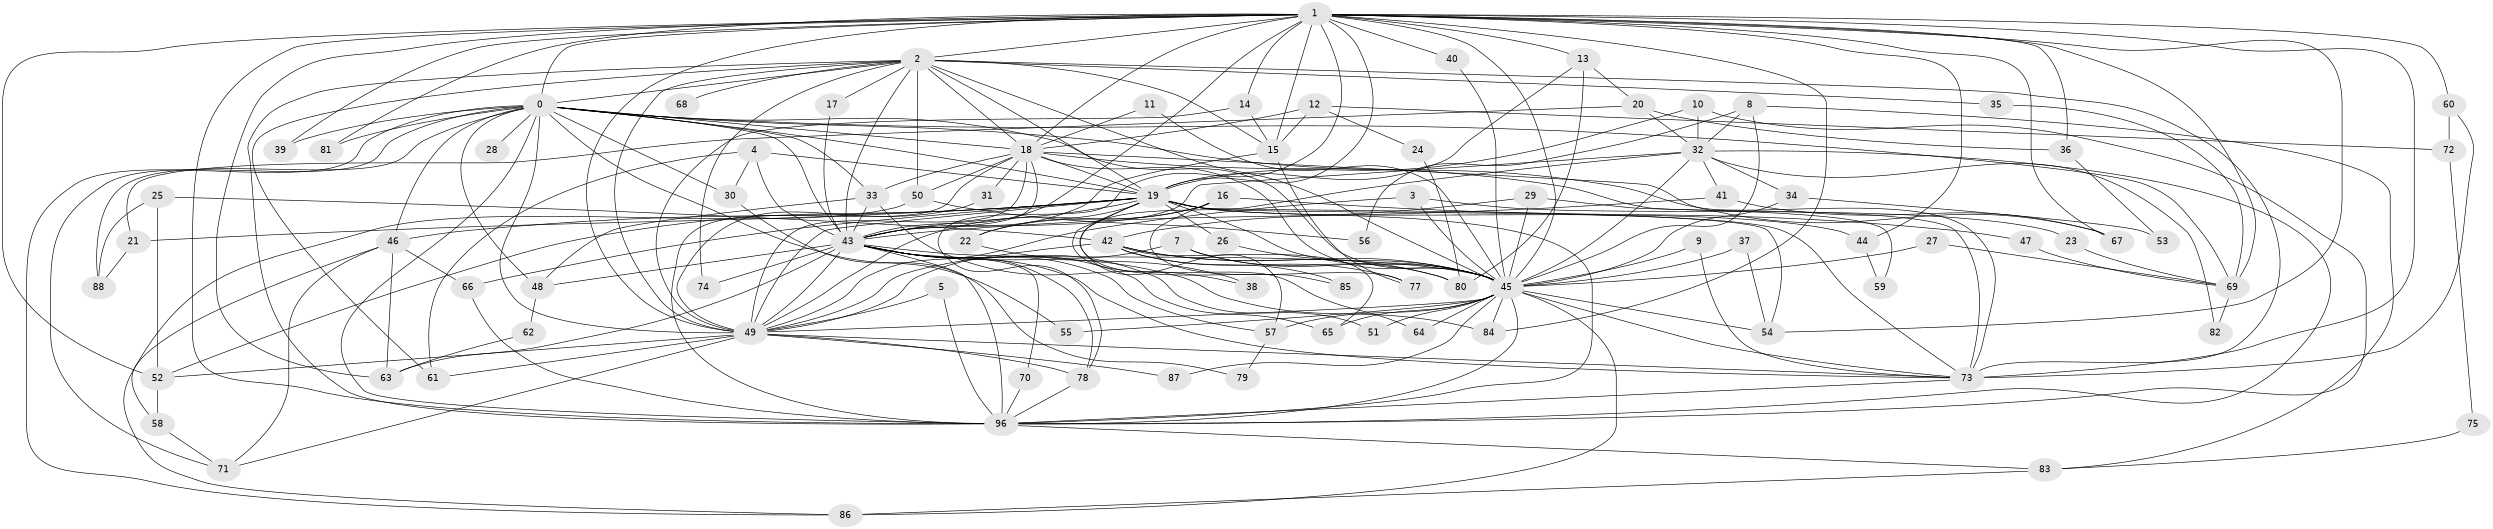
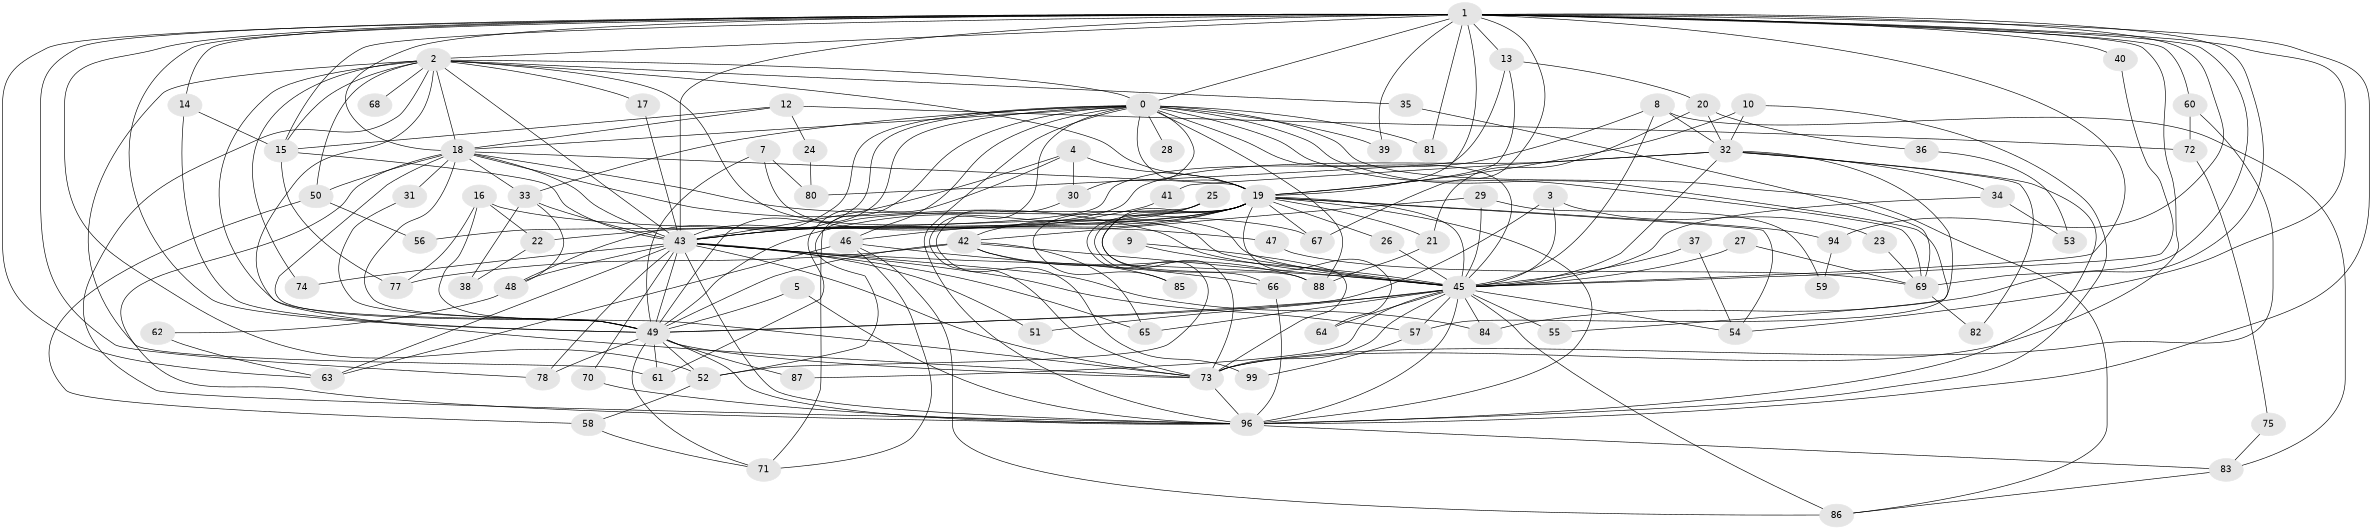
edge "1" -- "36": removed
node "11": removed
edge "41" -- "67": now "19" -- "67"
node "44": label "44" -> "94"
edge "42" -- "80": now "42" -- "88"
node "79": label "79" -> "99"
edge "78" -- "96": now "49" -- "96"
